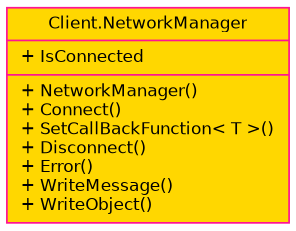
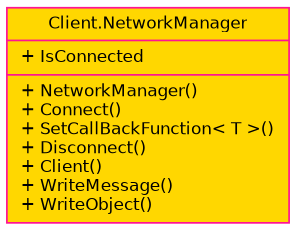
node "Client.NetworkManager": text "+ Error()" -> "+ Client()"
